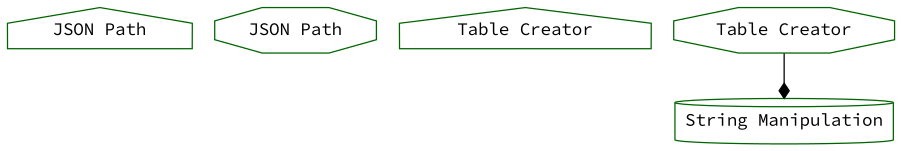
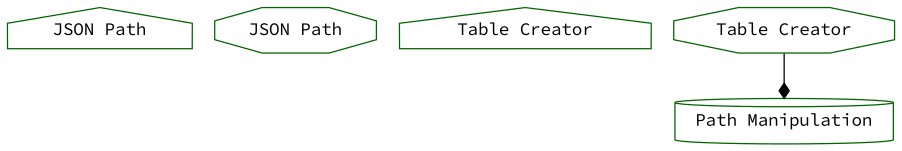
node "String Manipulation": label "String Manipulation" -> "Path Manipulation"
